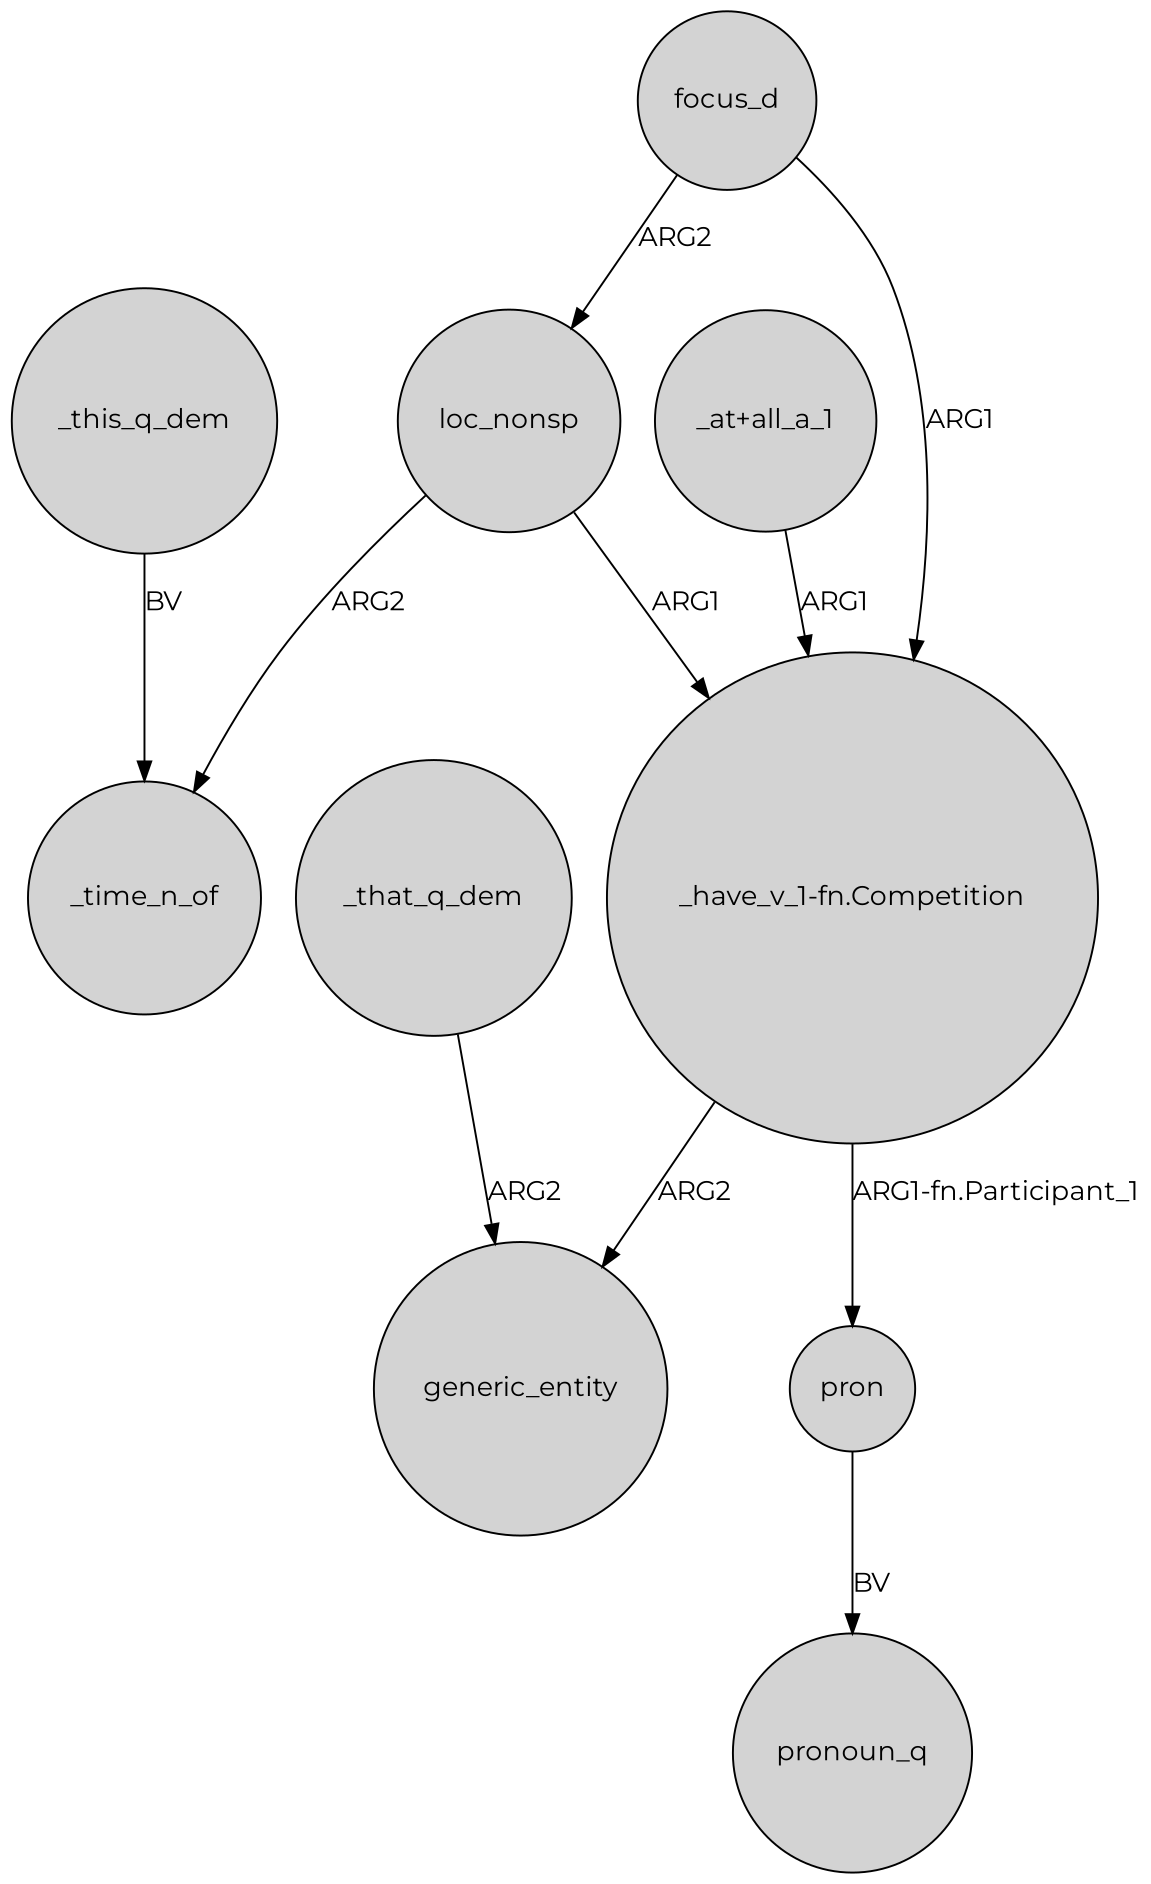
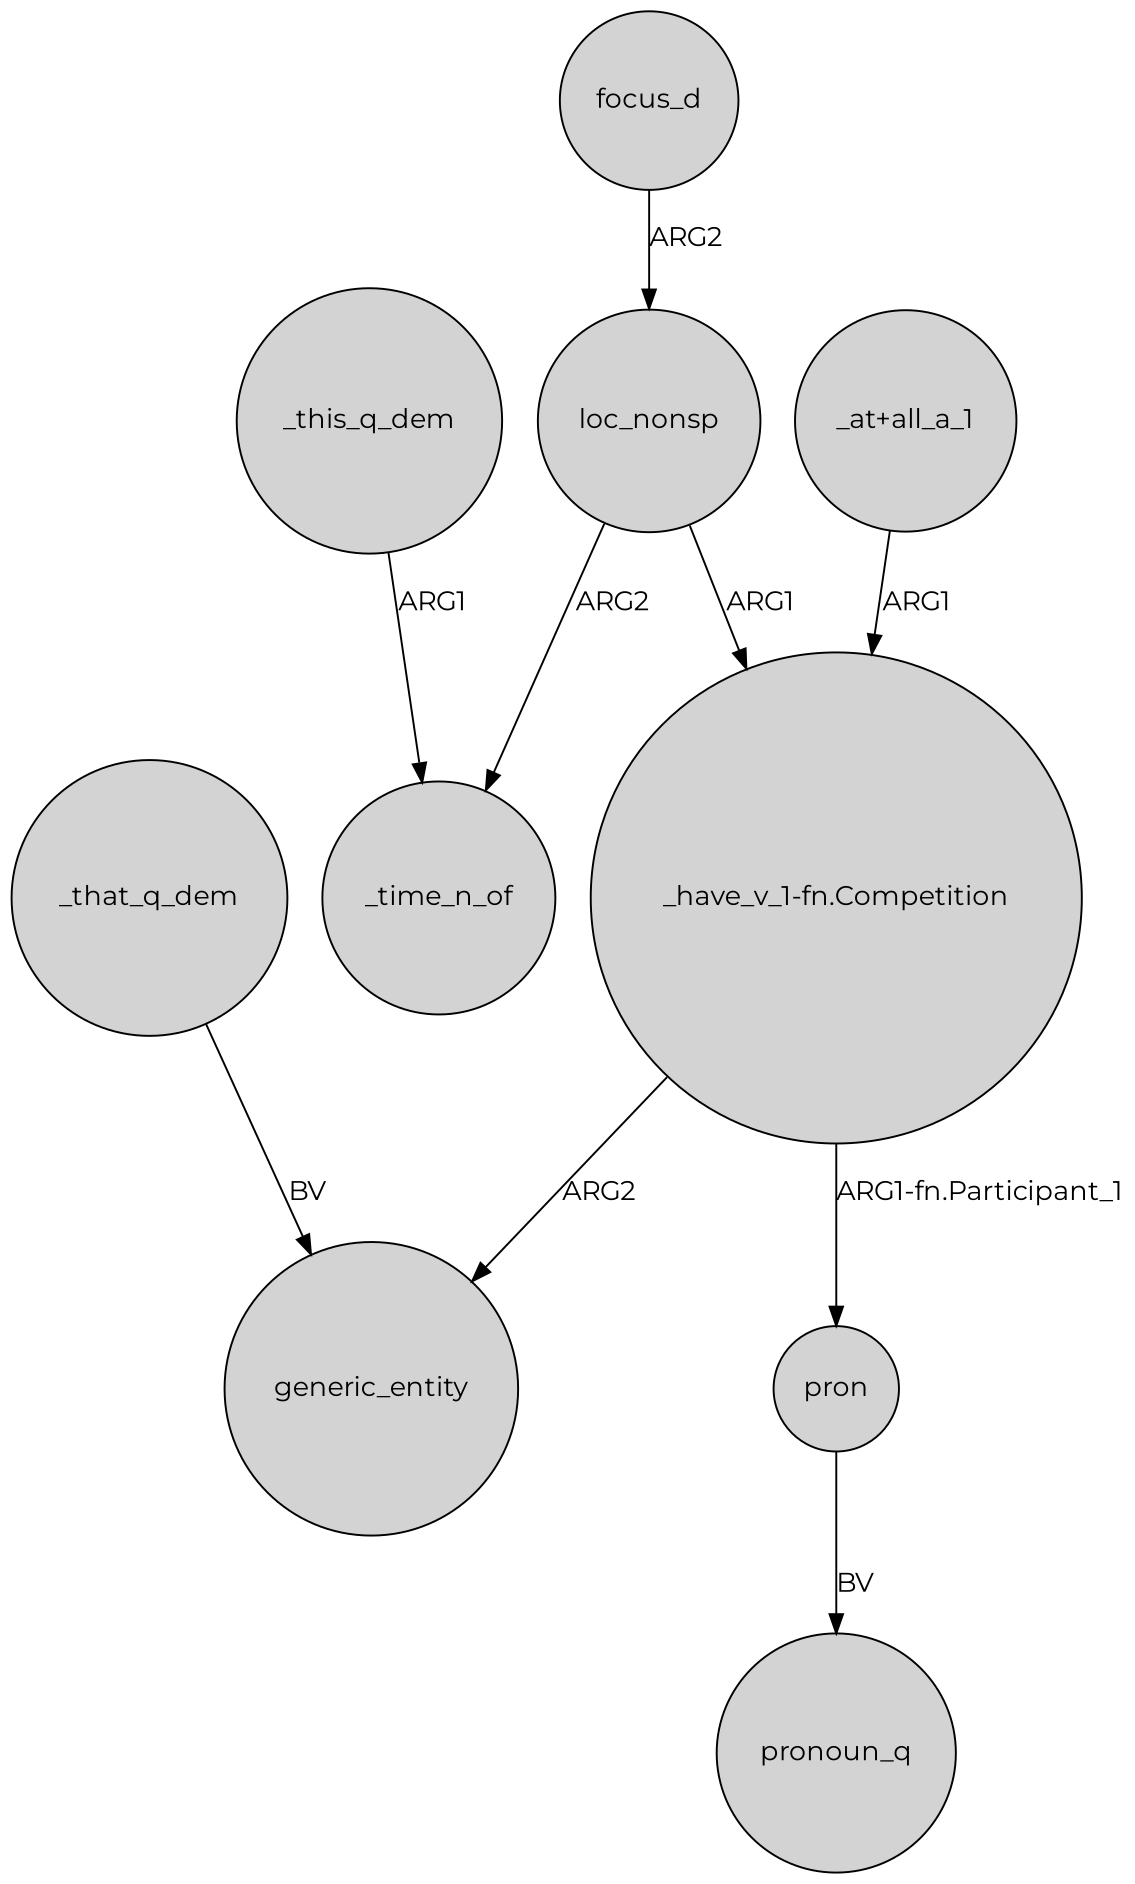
edge "focus_d" -> "_have_v_1-fn.Competition": removed, label "ARG1"
edge "_this_q_dem" -> "_time_n_of": label "BV" -> "ARG1"
edge "_that_q_dem" -> "generic_entity": label "ARG2" -> "BV"
